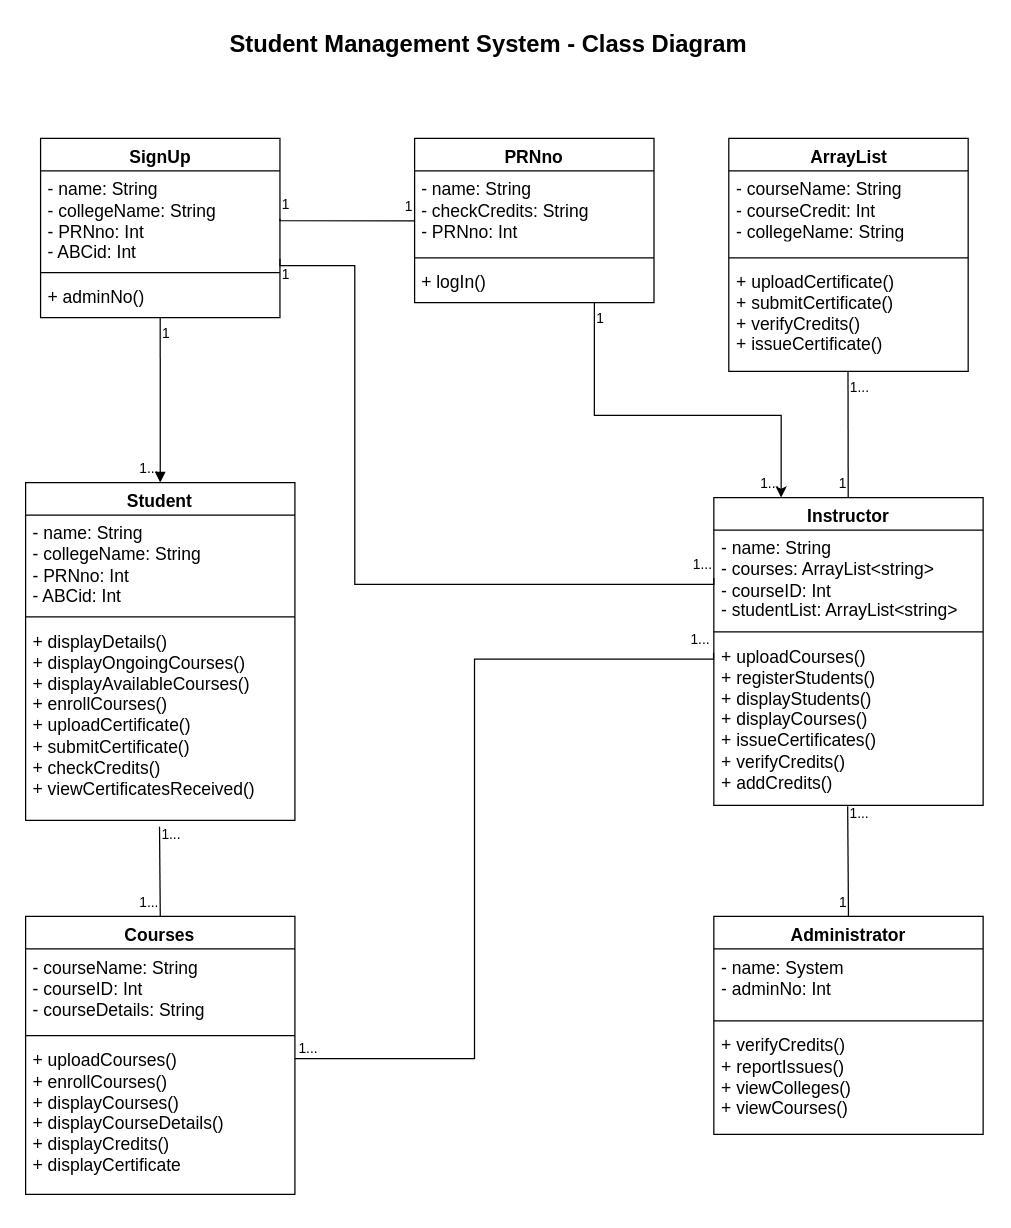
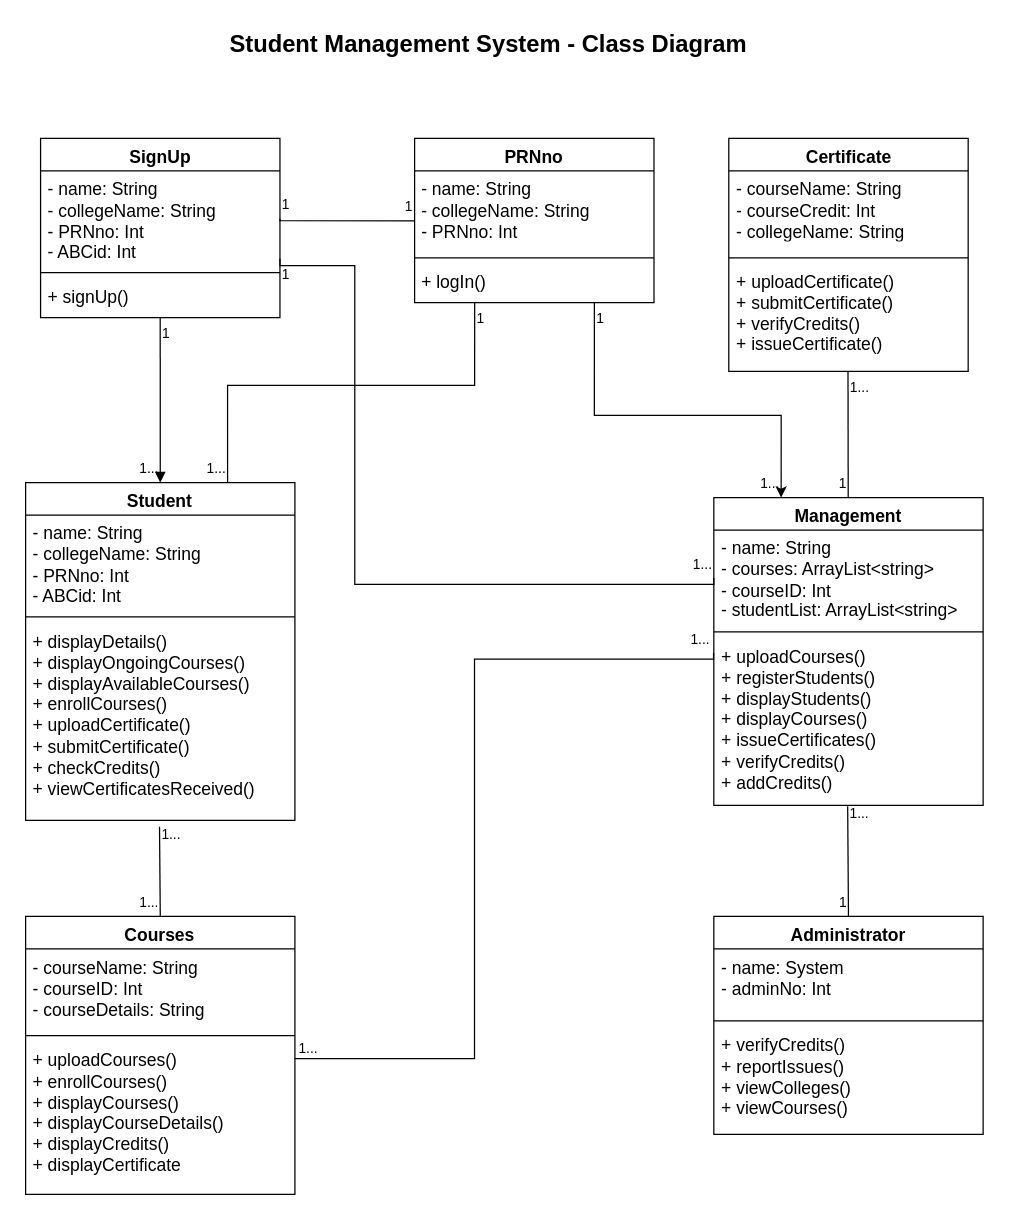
node "ArrayList": label "ArrayList" -> "Certificate"
node "- name: String - checkCredits: String - PRNno: Int": label "- name: String - checkCredits: String - PRNno: Int" -> "- name: String - collegeName: String - PRNno: Int"
node "+ adminNo()": label "+ adminNo()" -> "+ signUp()"
edge "+ logIn()" -- "Student": added, labels "1", "1..."
node "Instructor": label "Instructor" -> "Management"
